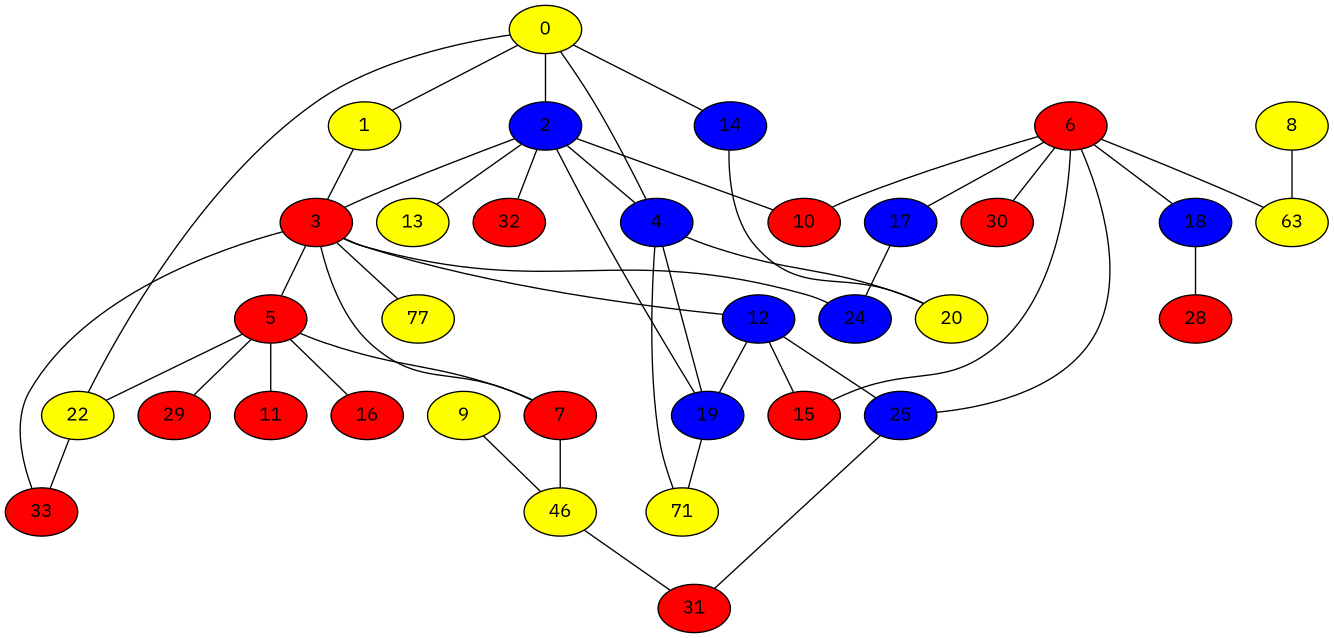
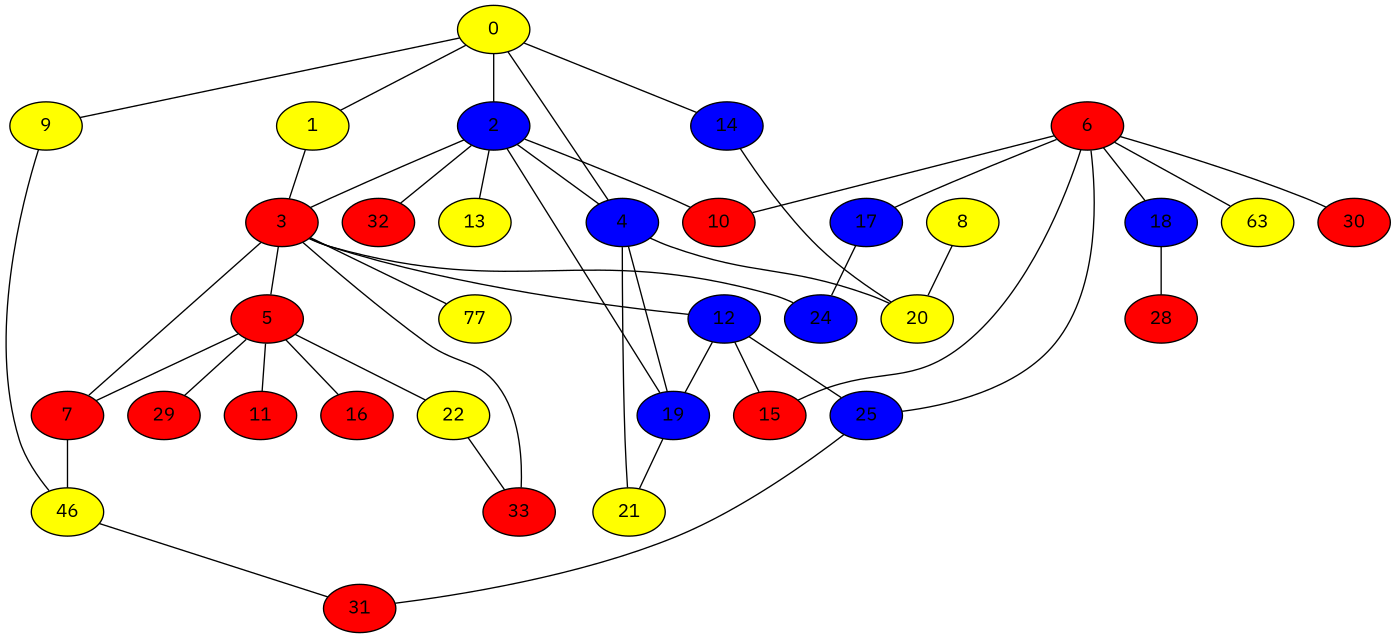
edge "0" -- "22": now "0" -- "9"
edge "8" -- "63": now "8" -- "20"
node "71": label "71" -> "21"
